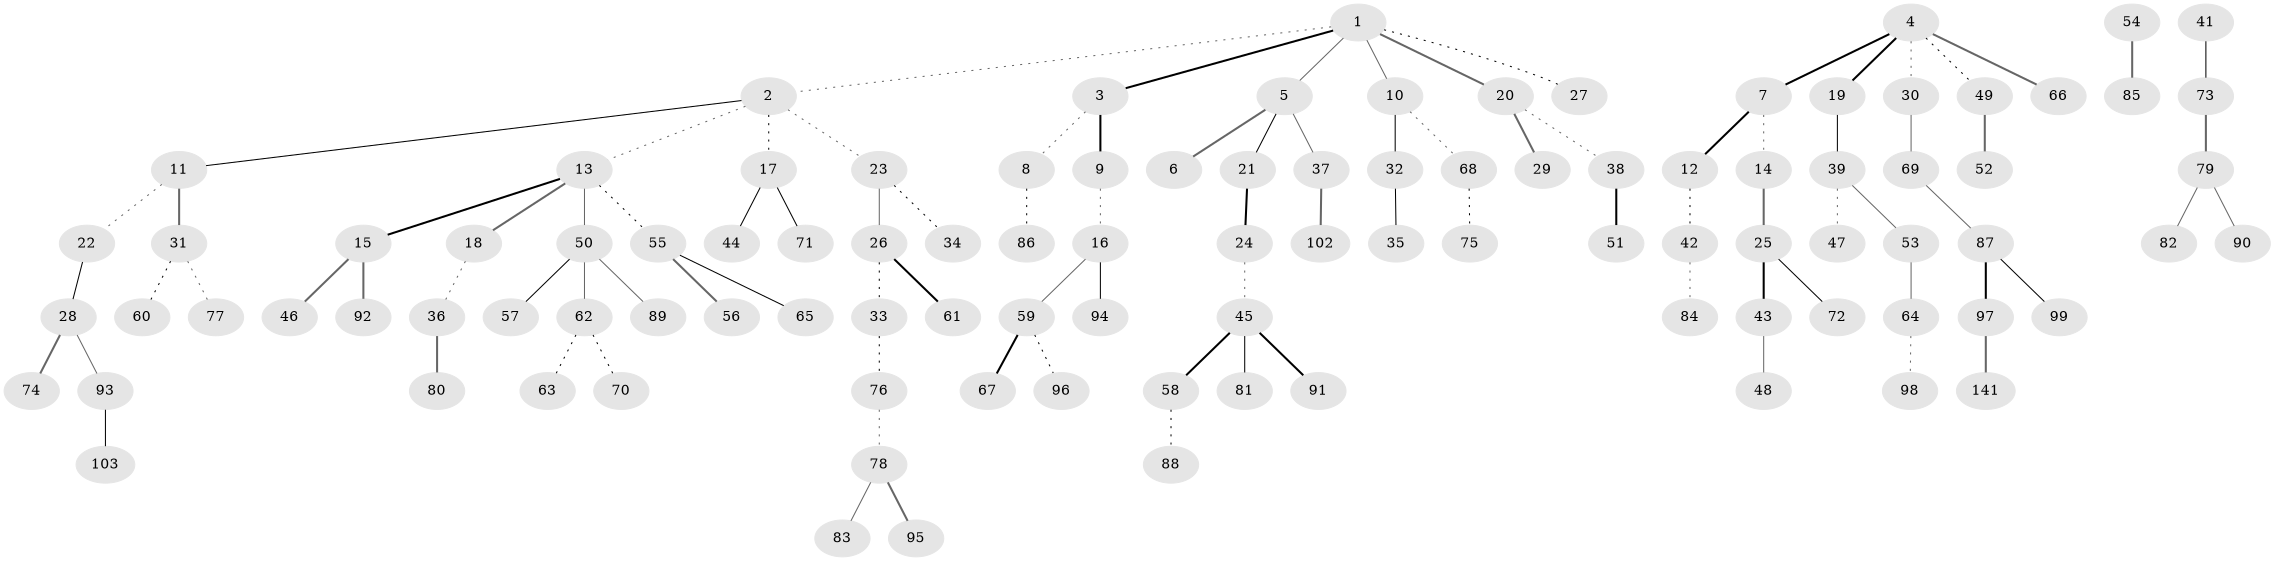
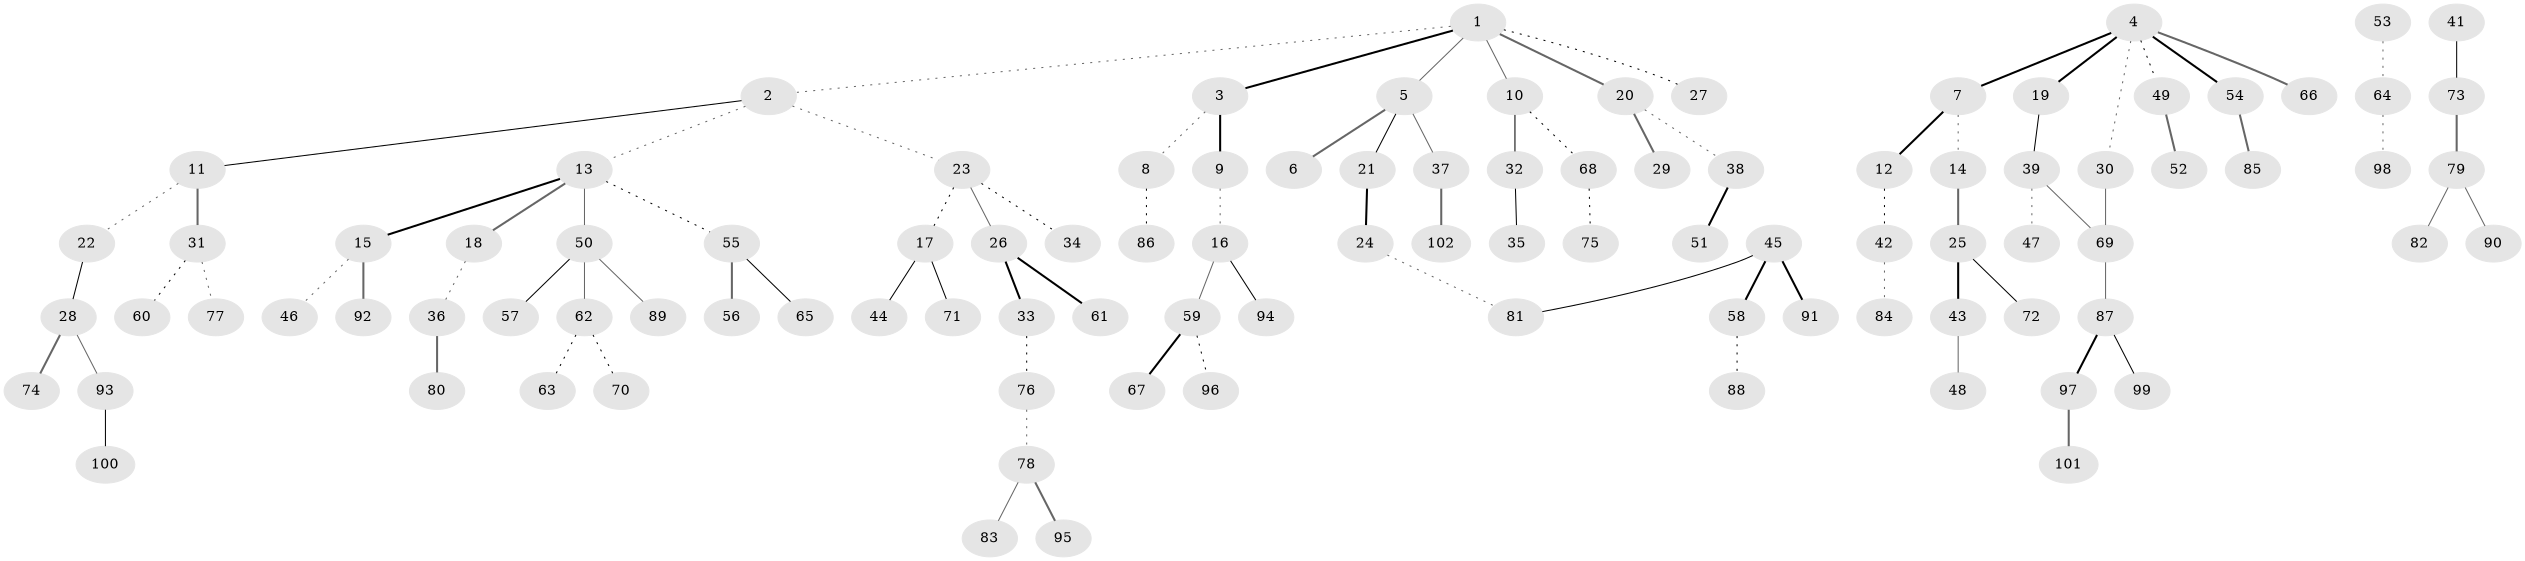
edge "4" -- "54": added
edge "2" -- "17": now "23" -- "17"
edge "10" -- "68": color gray40 -> black
edge "39" -- "53": now "39" -- "69"
edge "15" -- "46": style bold -> dotted
edge "26" -- "33": style dotted -> bold
edge "24" -- "45": now "24" -- "81"
edge "53" -- "64": style solid -> dotted
node "141": label "141" -> "101"
node "103": label "103" -> "100"
